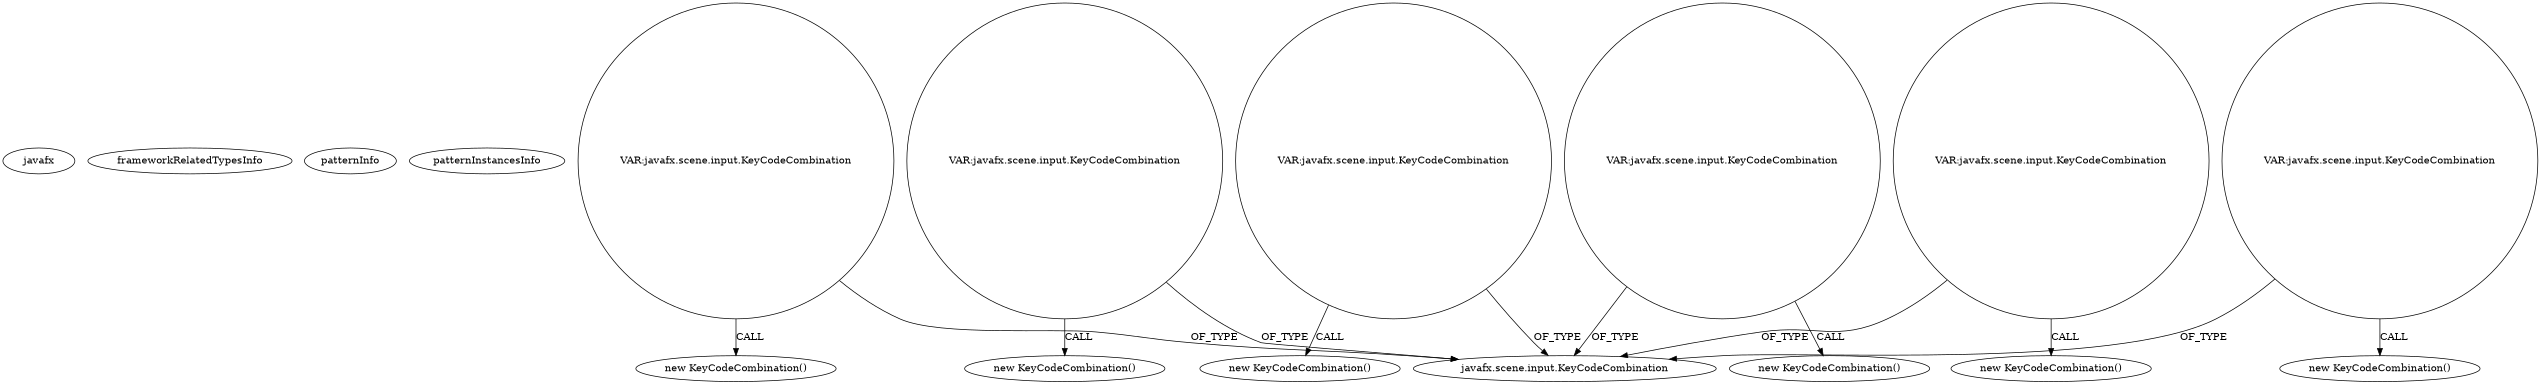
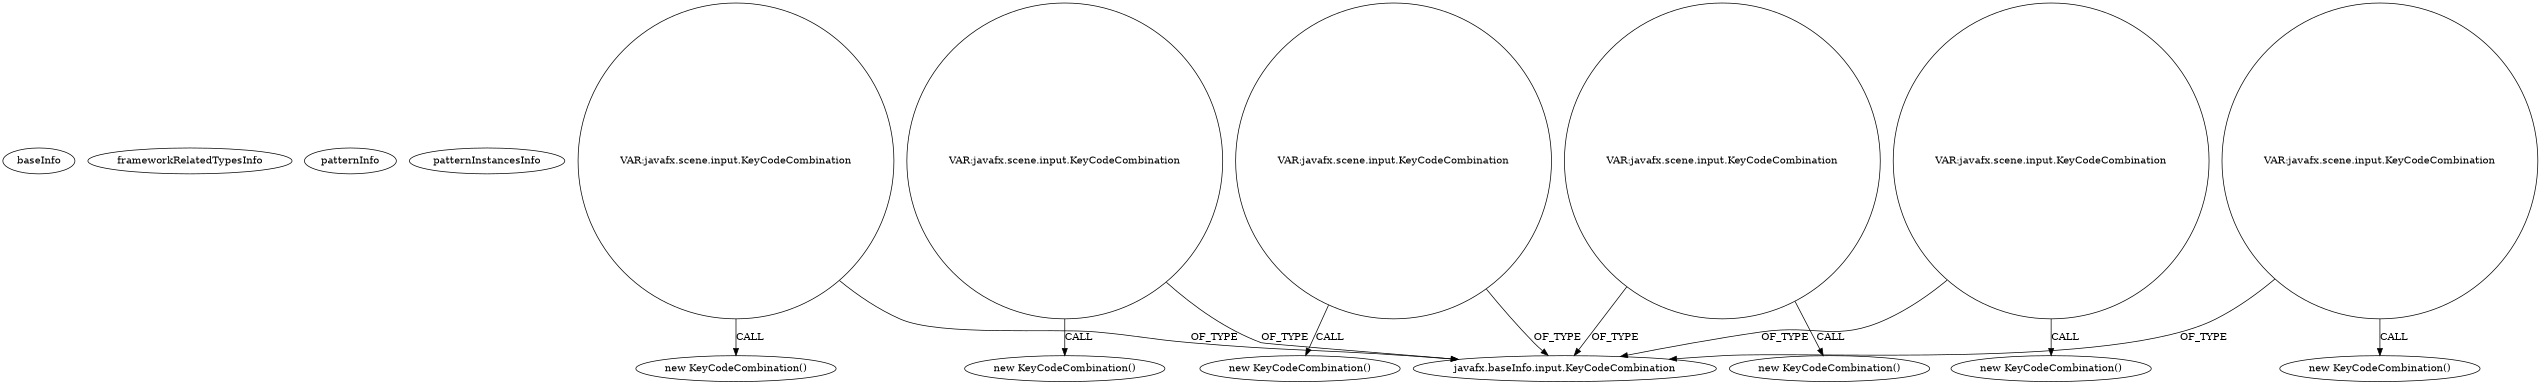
node "javafx": label "javafx" -> "baseInfo"
node "javafx.scene.input.KeyCodeCombination": label "javafx.scene.input.KeyCodeCombination" -> "javafx.baseInfo.input.KeyCodeCombination"
